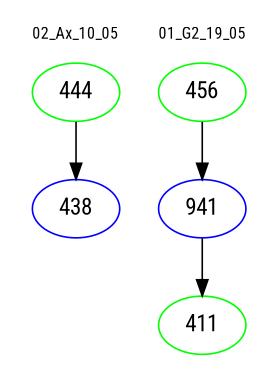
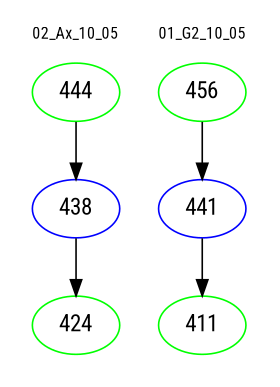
cluster "01_G2_19_05": label "01_G2_19_05" -> "01_G2_10_05"
node "941": label "941" -> "441"
node "424": added
